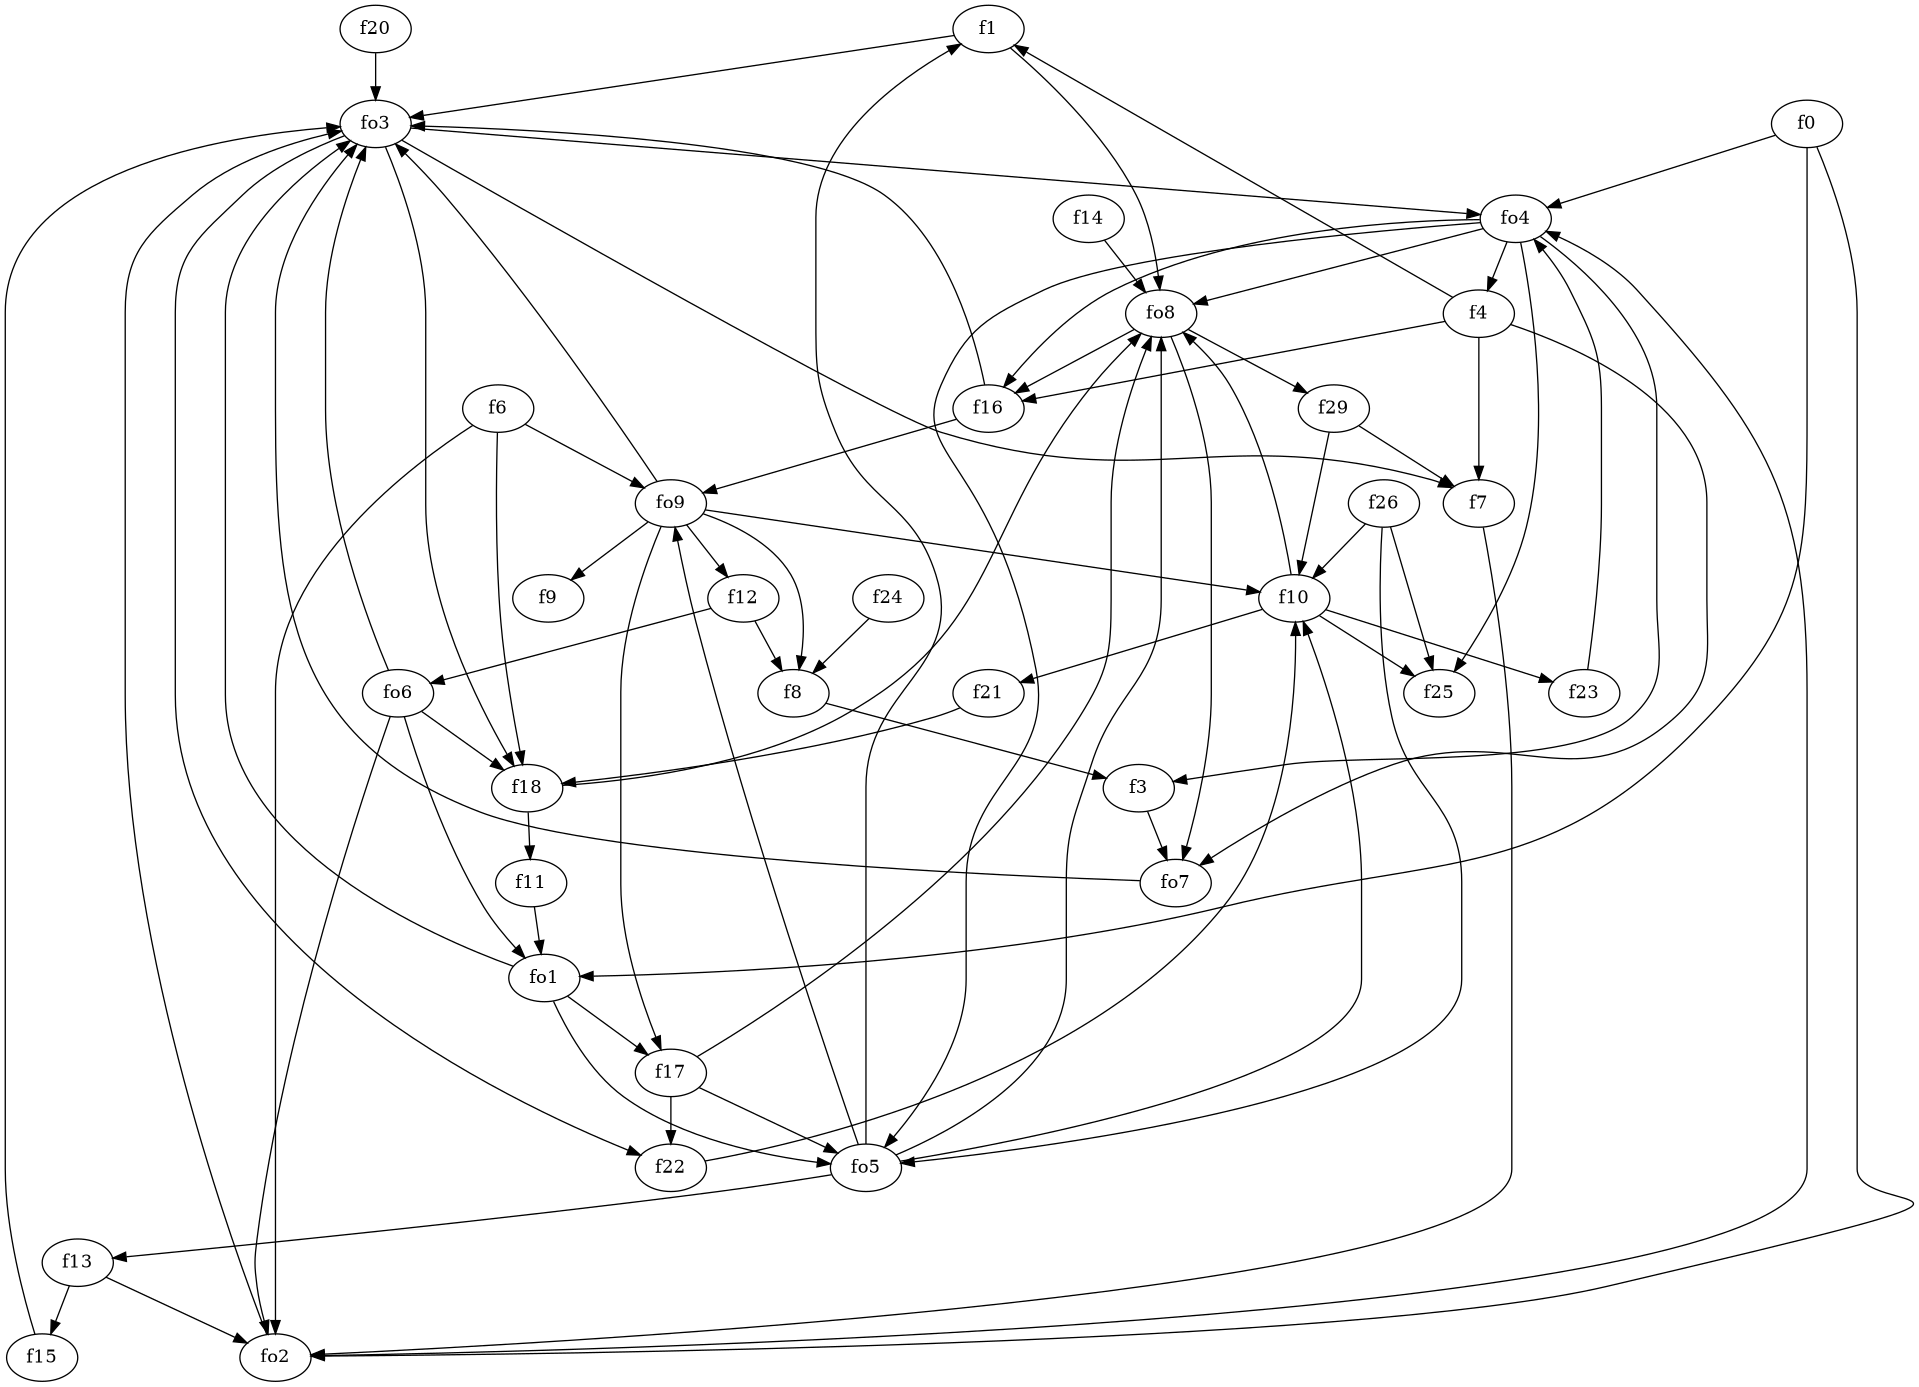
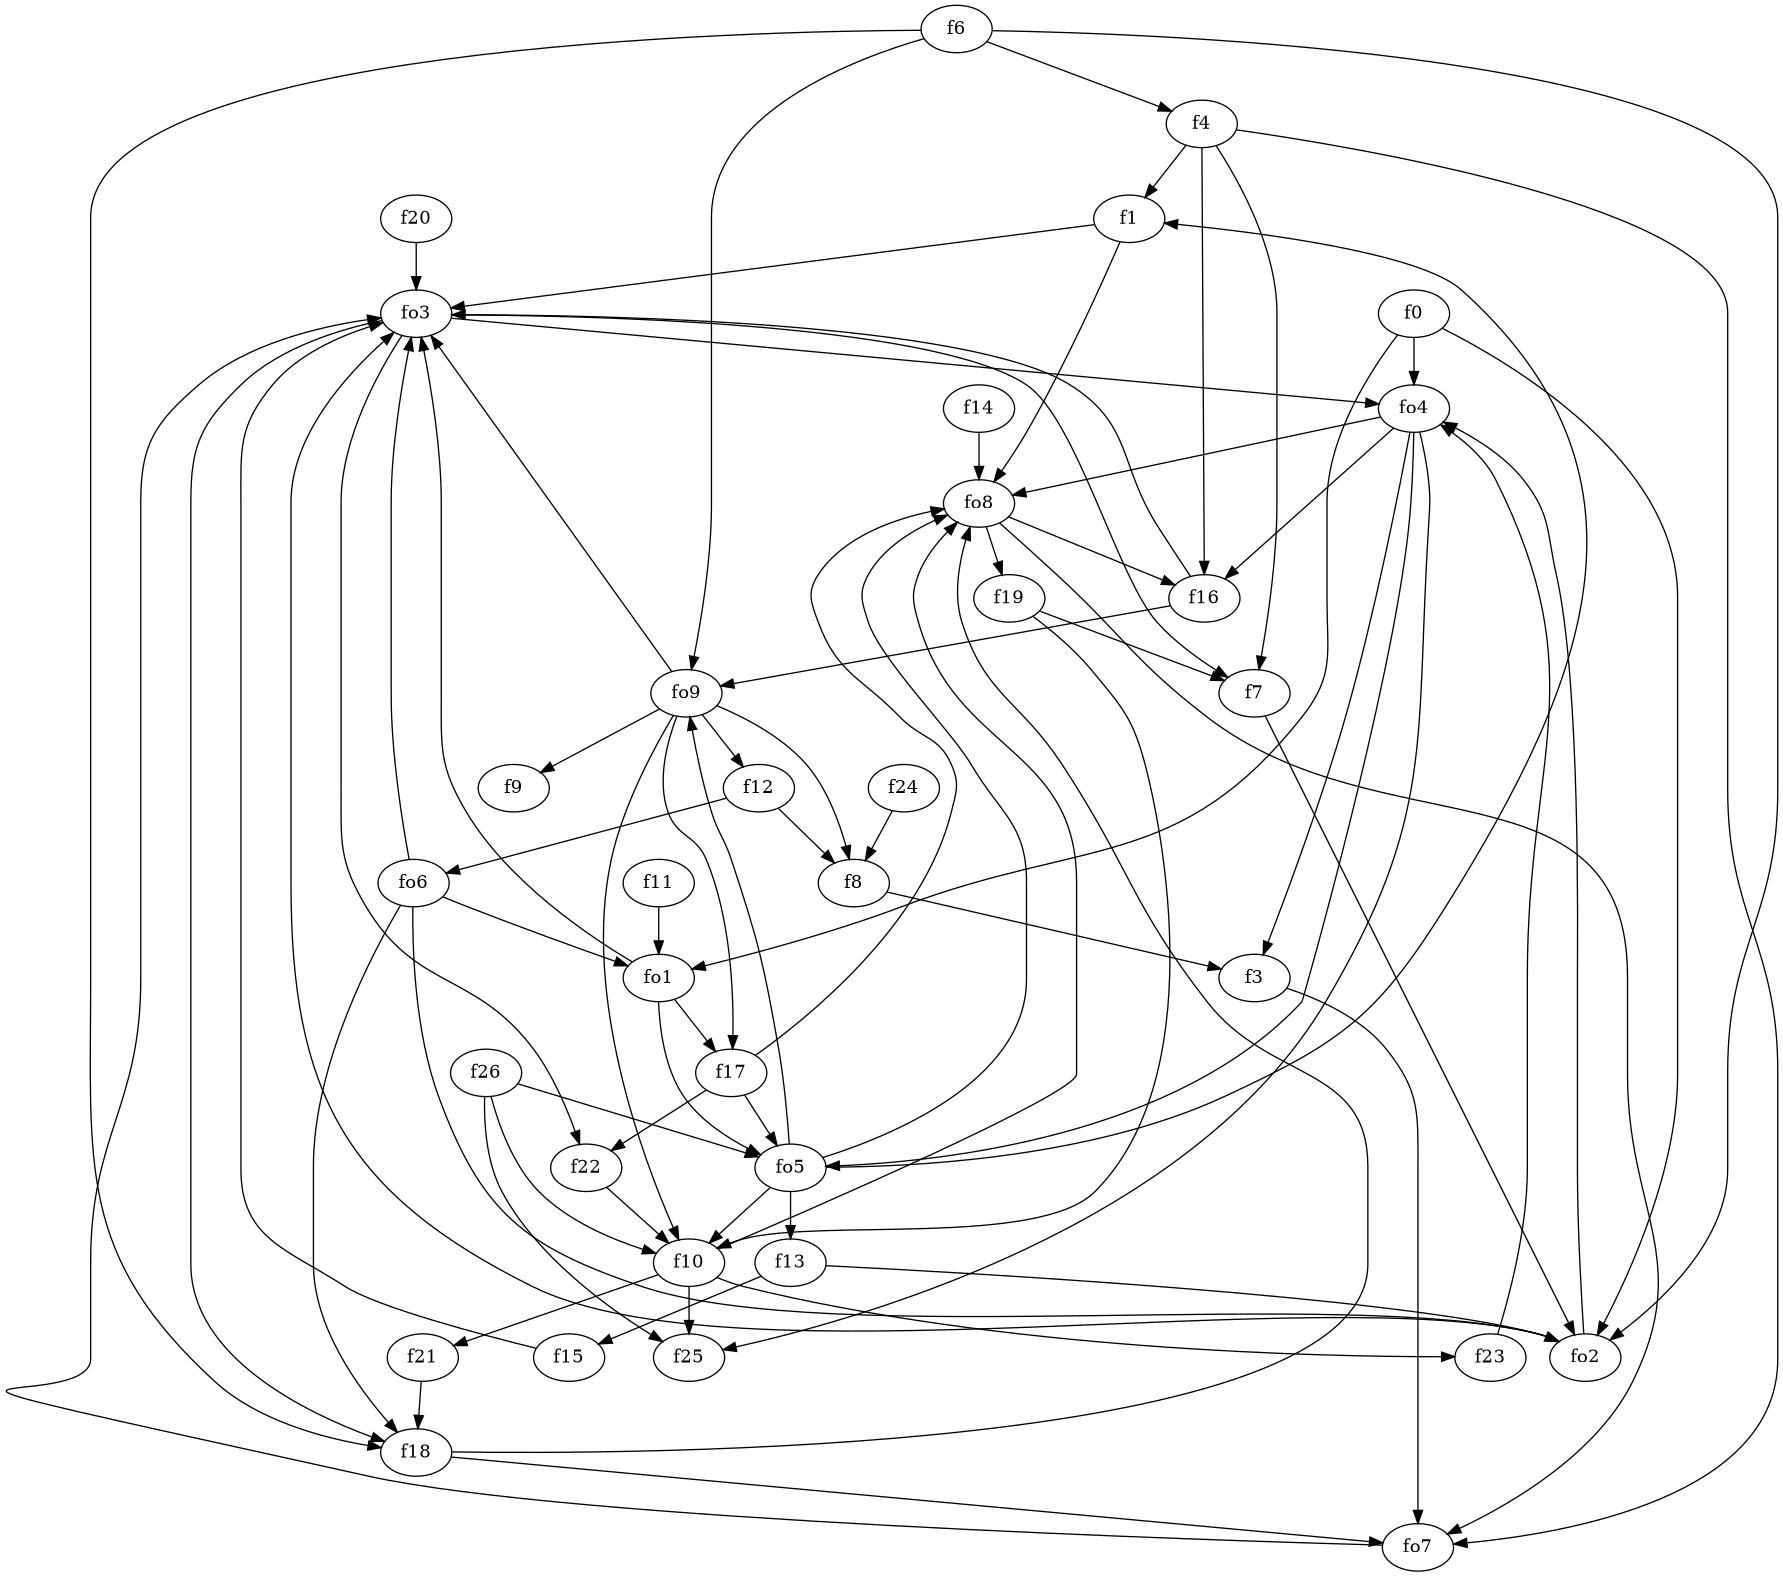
edge "fo4" -> "f4": now "f6" -> "f4"
node "f29": label "f29" -> "f19"
edge "f18" -> "f11": now "f18" -> "fo7"
